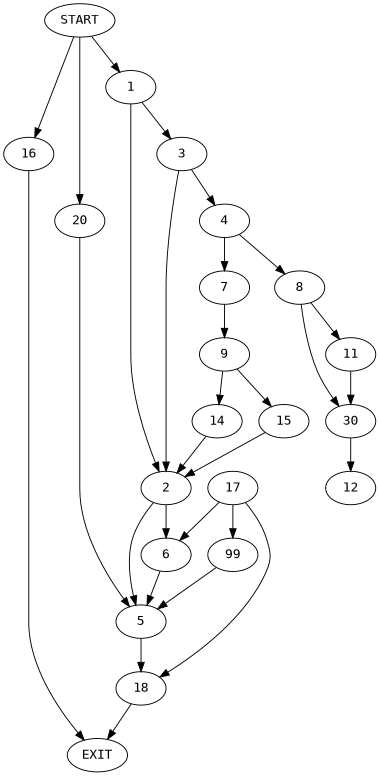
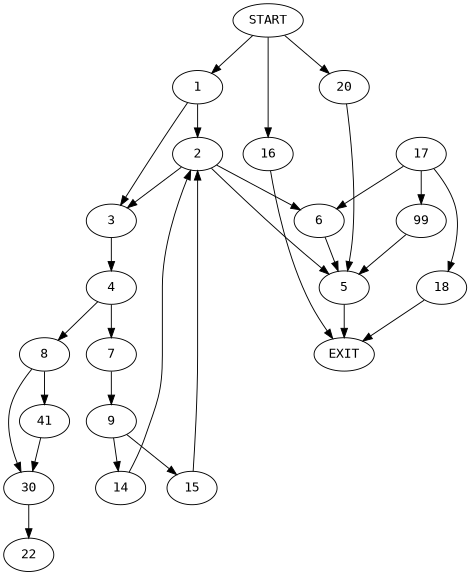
edge "3" -> "2": reversed
node "11": label "11" -> "41"
node "12": label "12" -> "22"
edge "5" -> "18": now "5" -> "EXIT"
